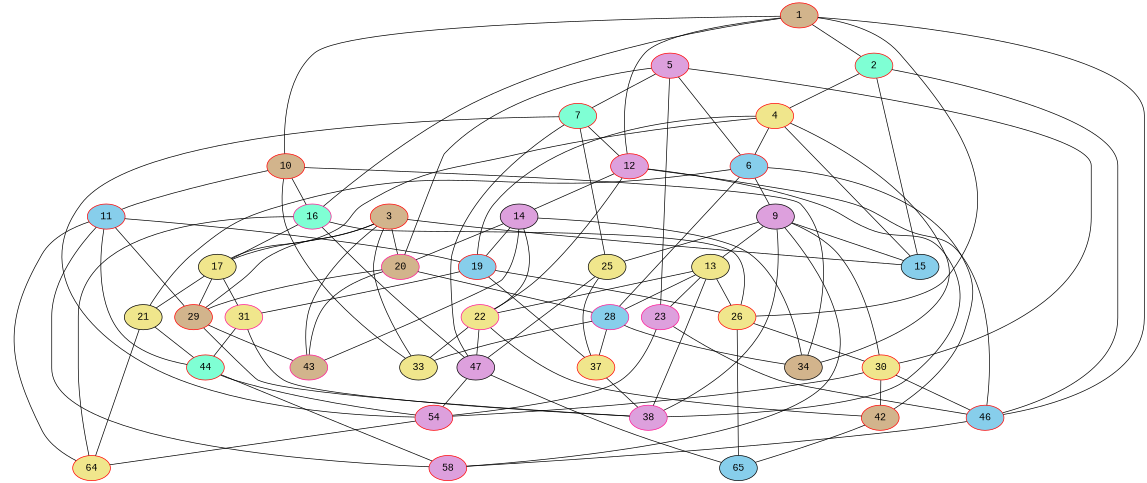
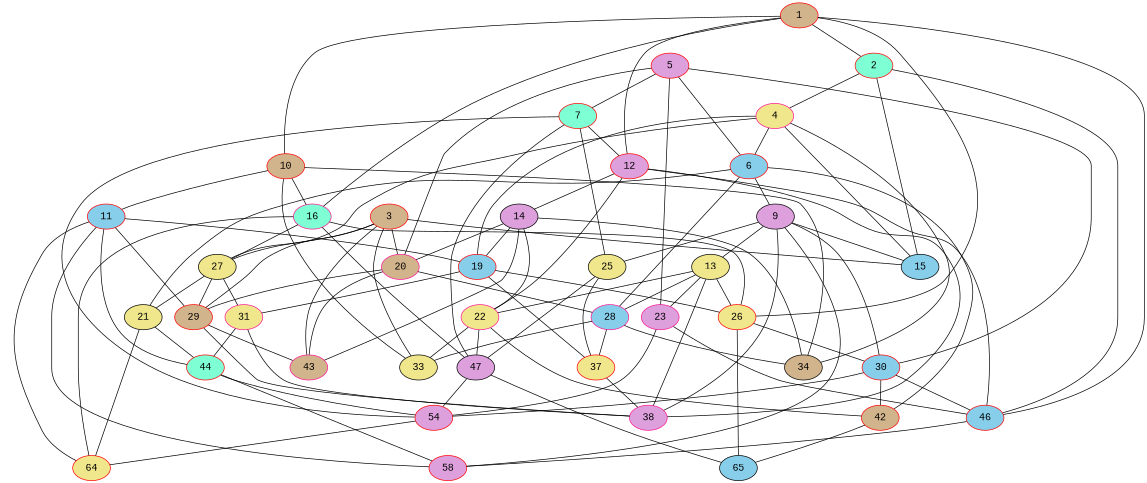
node "4": color red -> deeppink
node "17": label "17" -> "27"
node "30": fillcolor khaki -> skyblue
